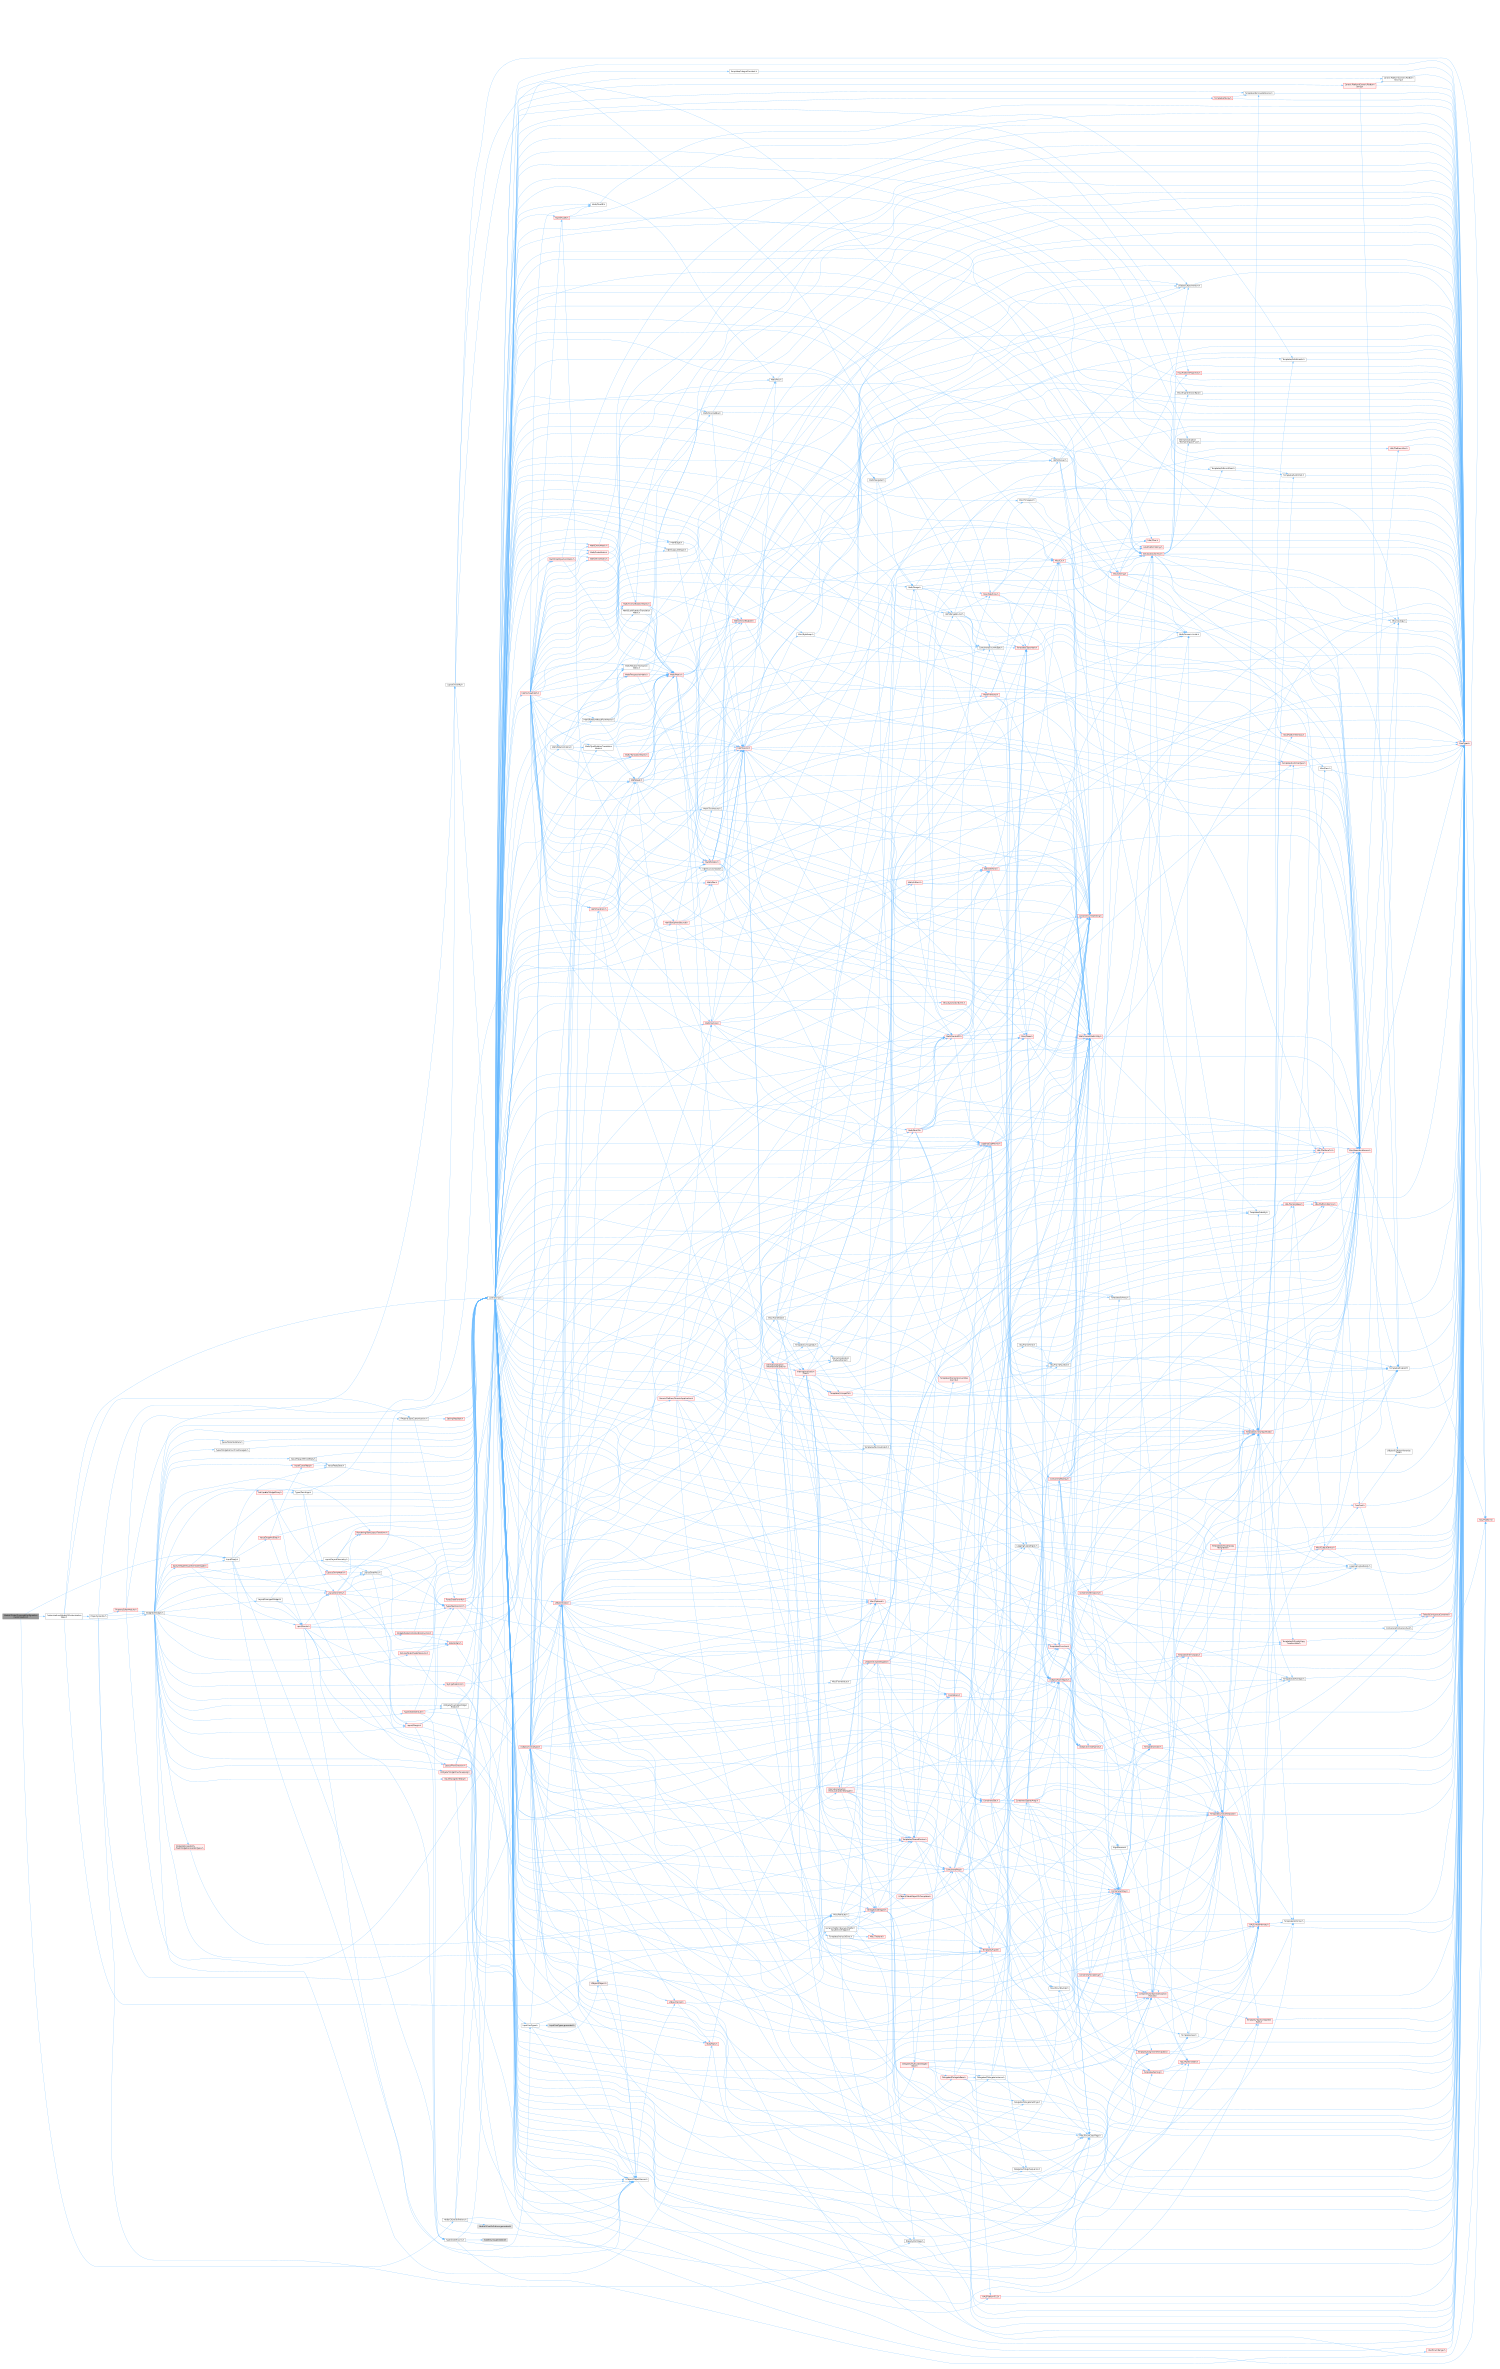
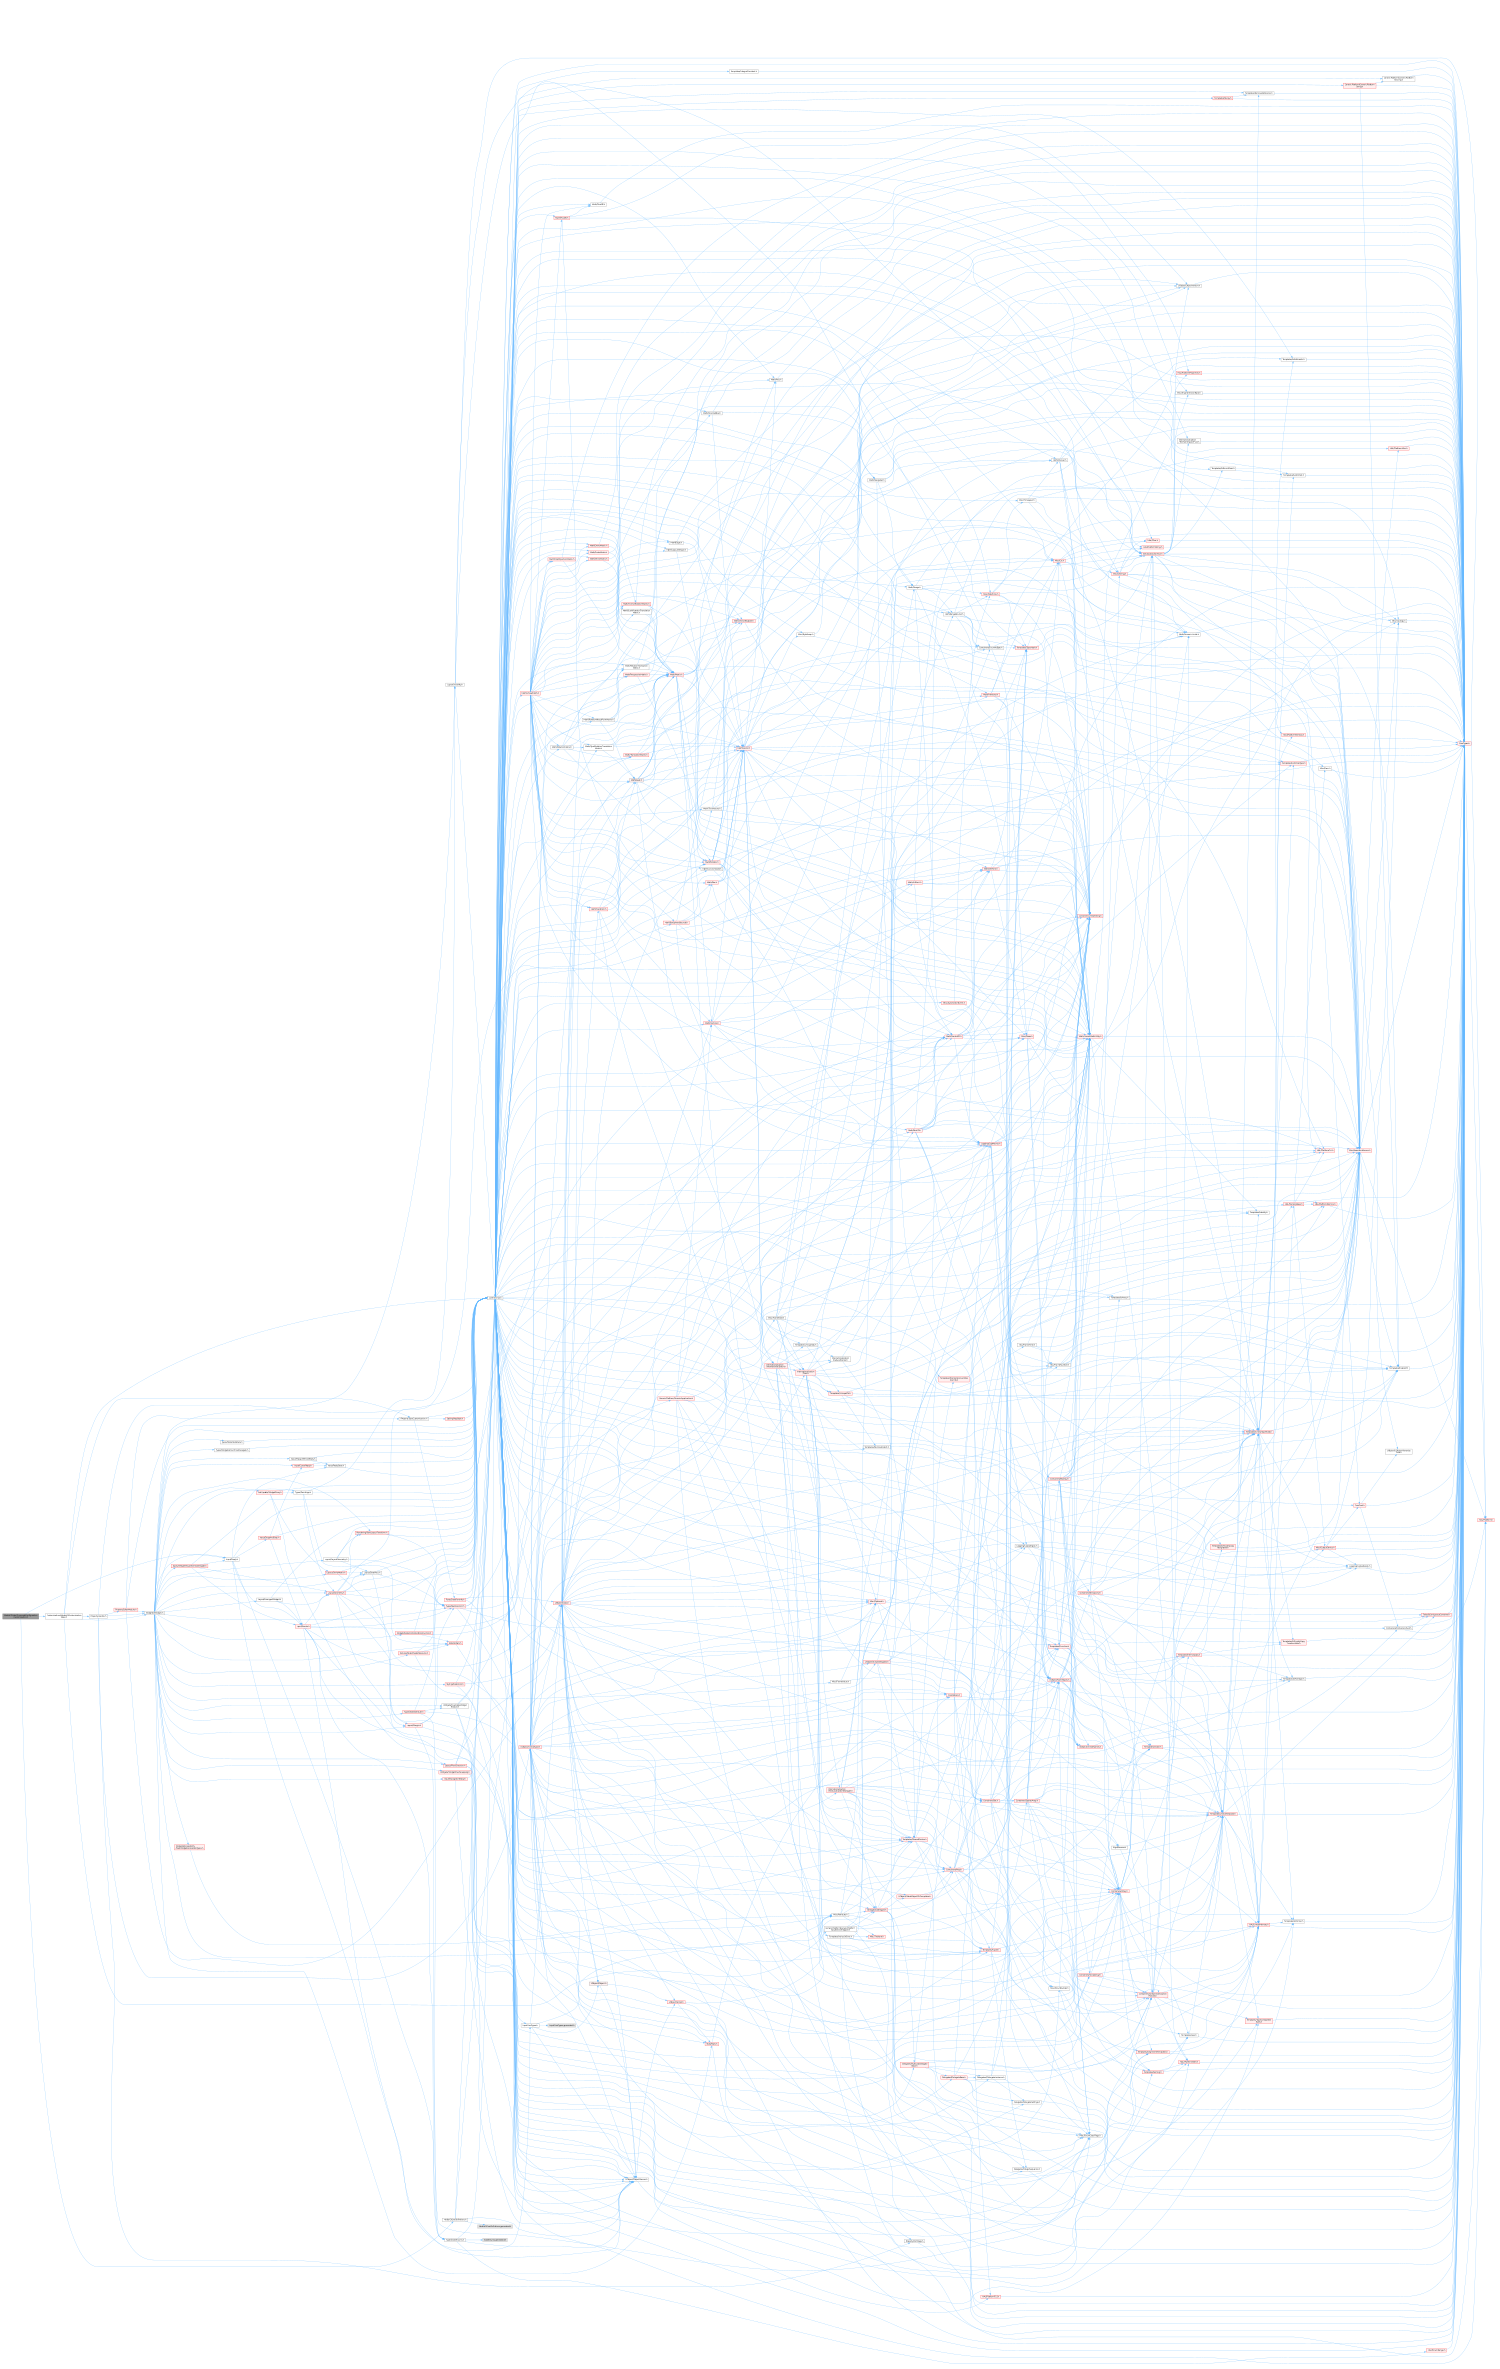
edge "UObject/ScriptDelegates.h" -> "PropertyPortFlags.h": removed
